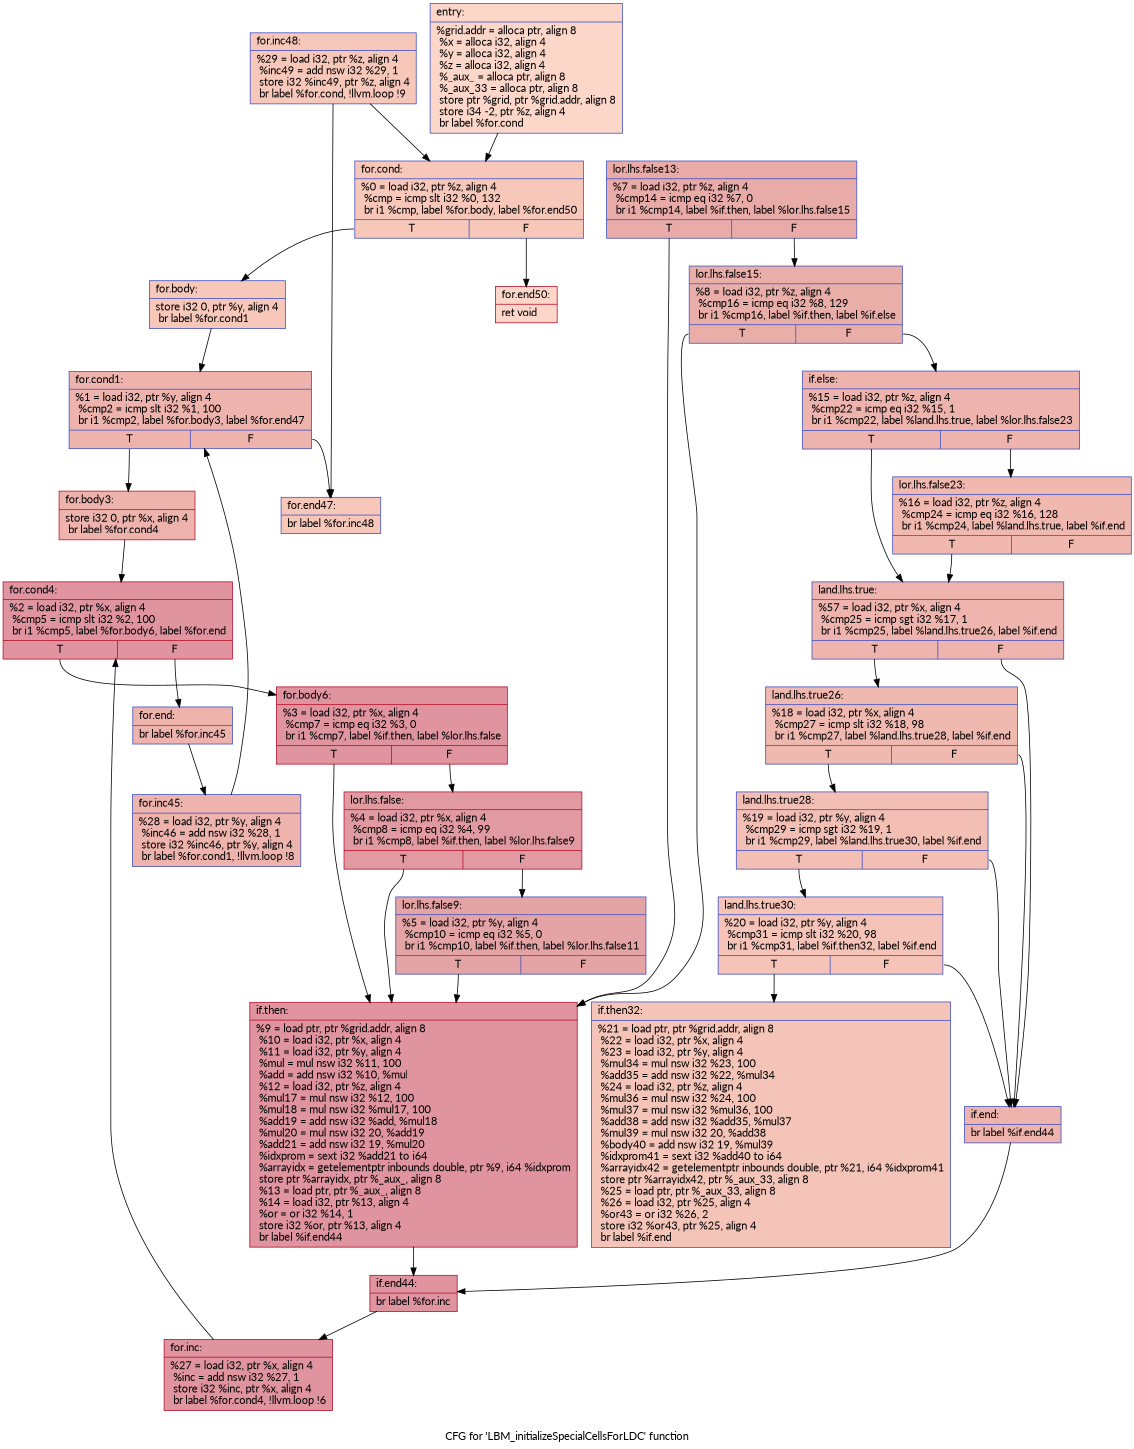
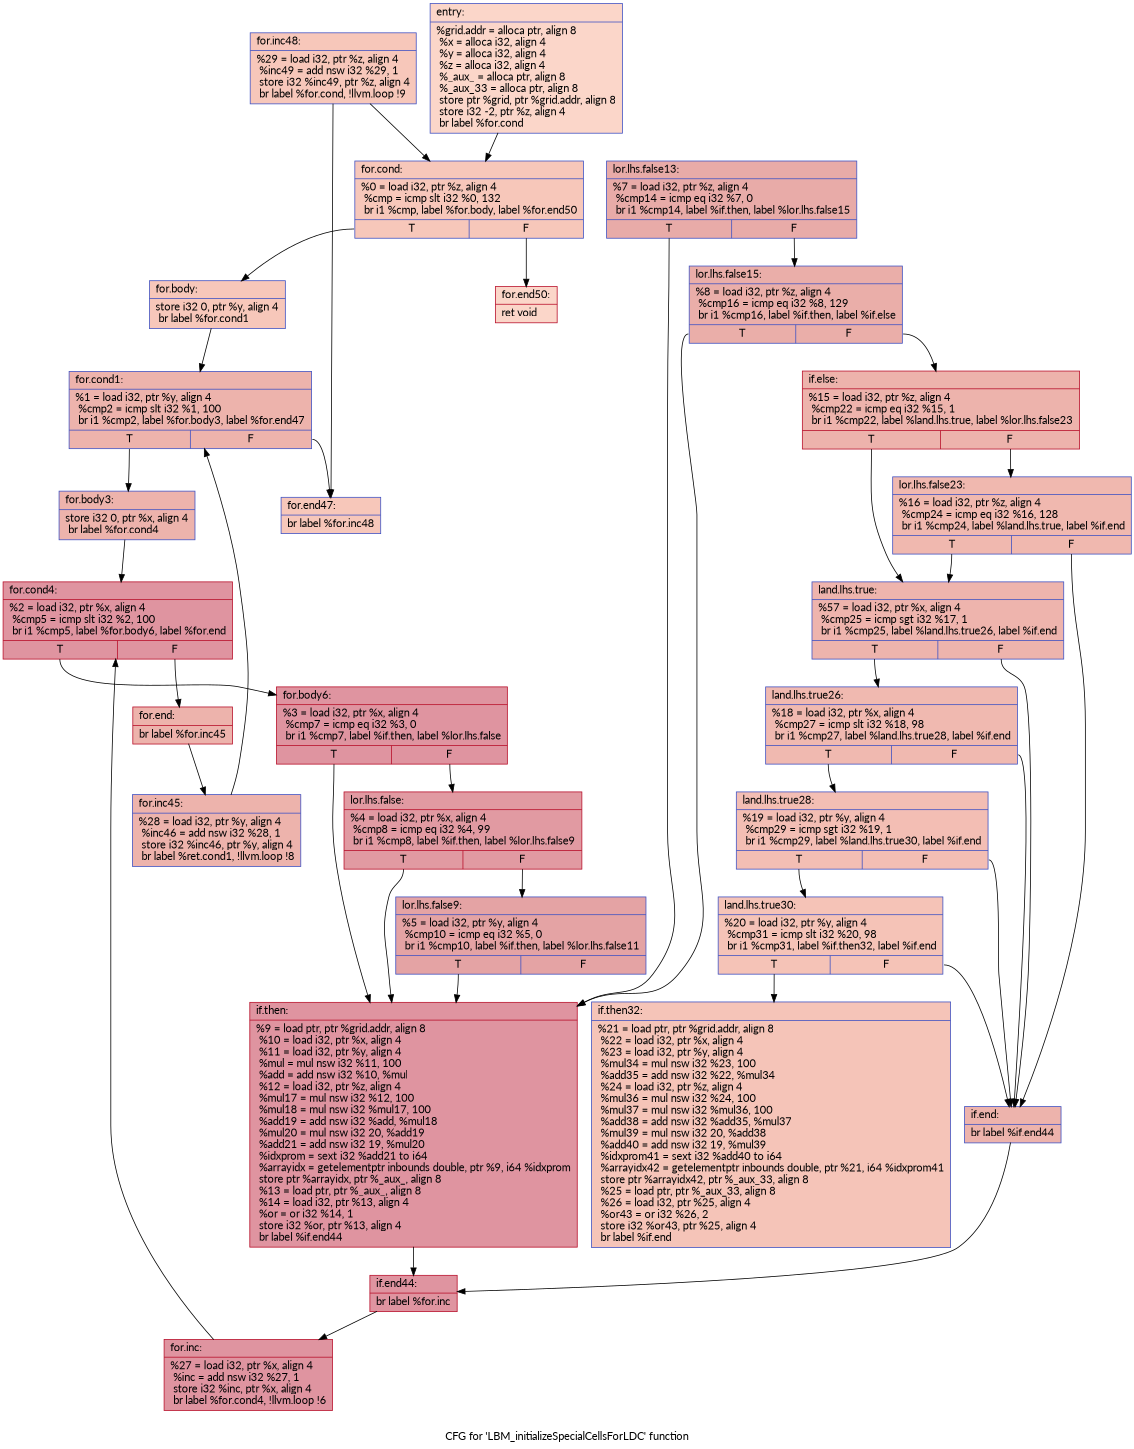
node "entry:": text "store i34 -2, ptr %z, align 4" -> "store i32 -2, ptr %z, align 4"
node "if.else:": color #3d50c3ff -> #b70d28ff
node "for.body3:": color #b70d28ff -> #3d50c3ff
node "for.end:": color #3d50c3ff -> #b70d28ff
edge "lor.lhs.false23:" -> "if.end:": added
node "for.inc45:": text "br label %for.cond1, !llvm.loop !8" -> "br label %ret.cond1, !llvm.loop !8"
node "if.then32:": text "%body40 = add nsw i32 19, %mul39" -> "%add40 = add nsw i32 19, %mul39"
